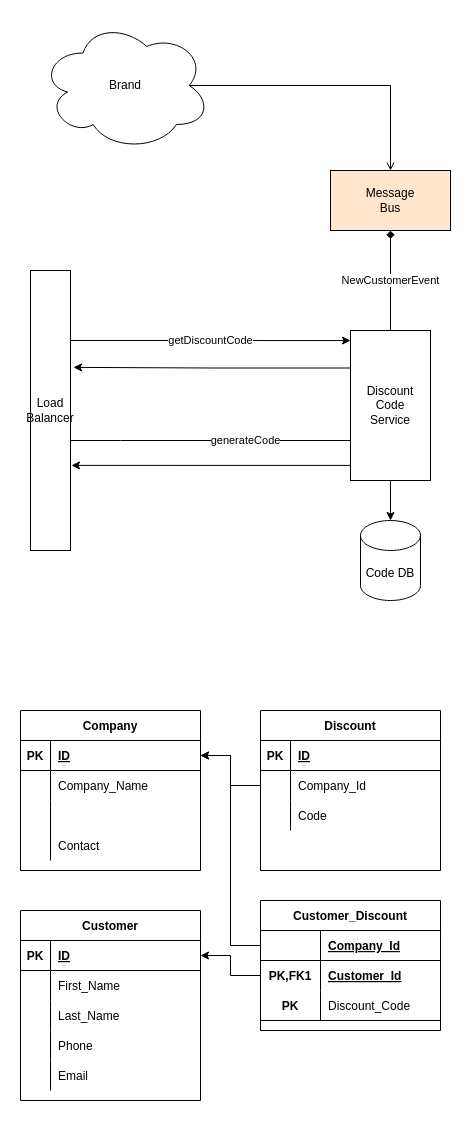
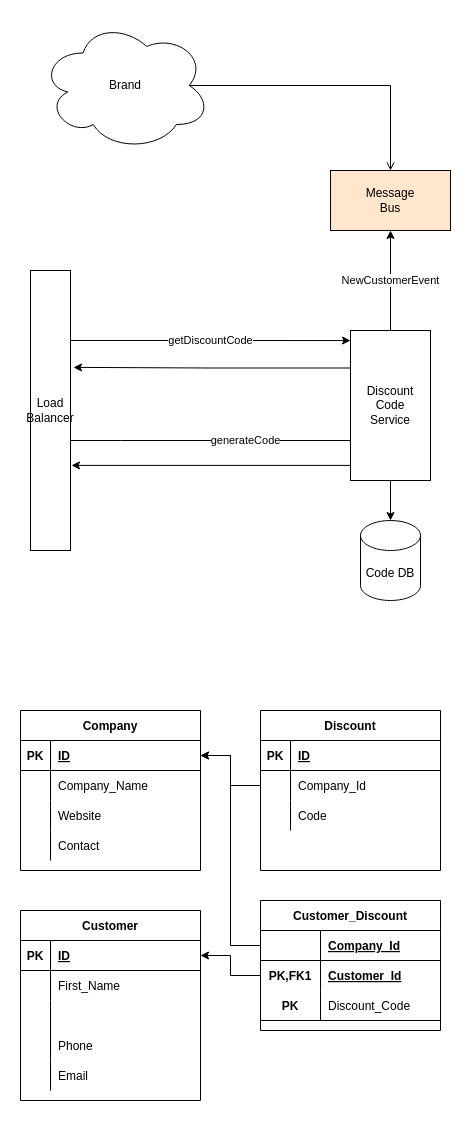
edge "Discount Code Service" -> "Message Bus": arrowhead diamond -> classic
node "Website": added
node "Last_Name": removed
